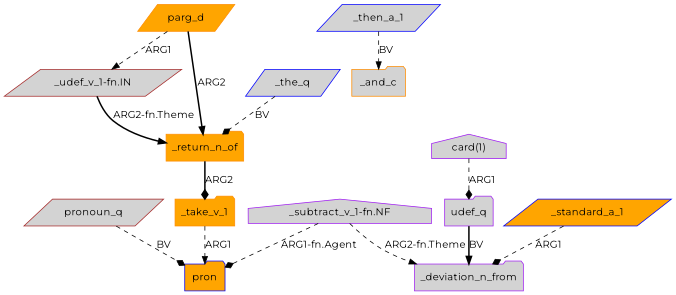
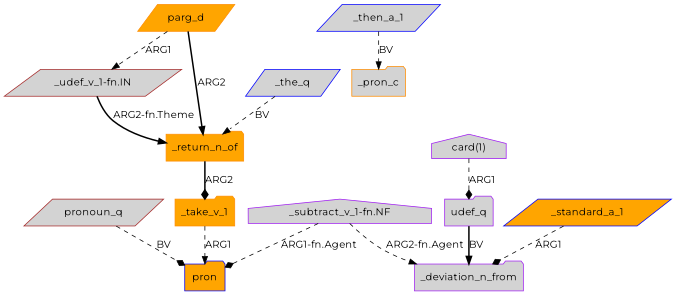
node "_and_c": label "_and_c" -> "_pron_c"
edge "_the_q" -> "_return_n_of": arrowhead diamond -> normal
edge "_subtract_v_1-fn.NF" -> "_deviation_n_from": label "ARG2-fn.Theme" -> "ARG2-fn.Agent"
